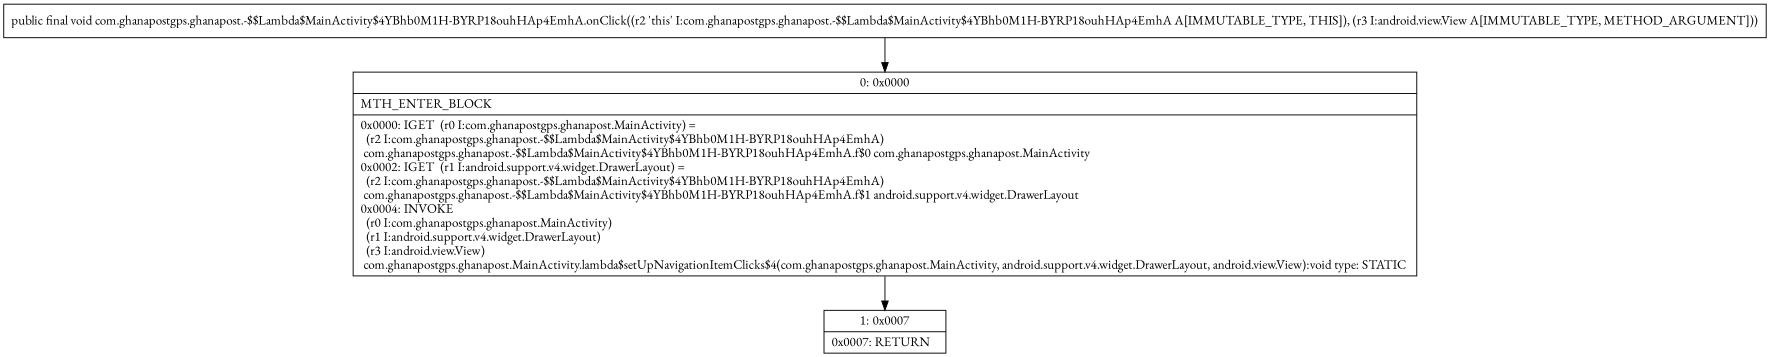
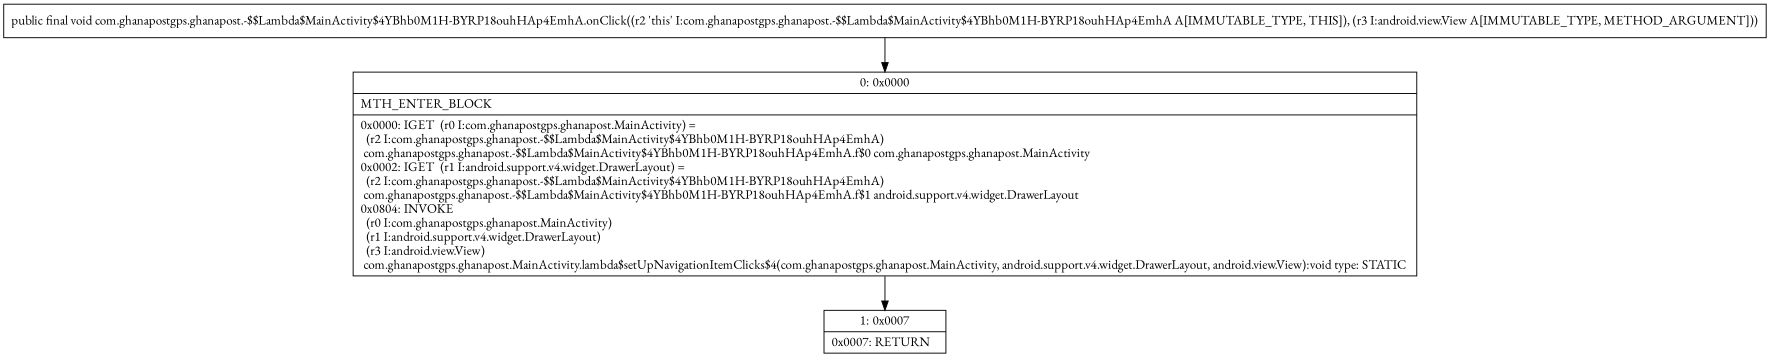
node "0: 0x0000": text "0x0004: INVOKE" -> "0x0804: INVOKE"
